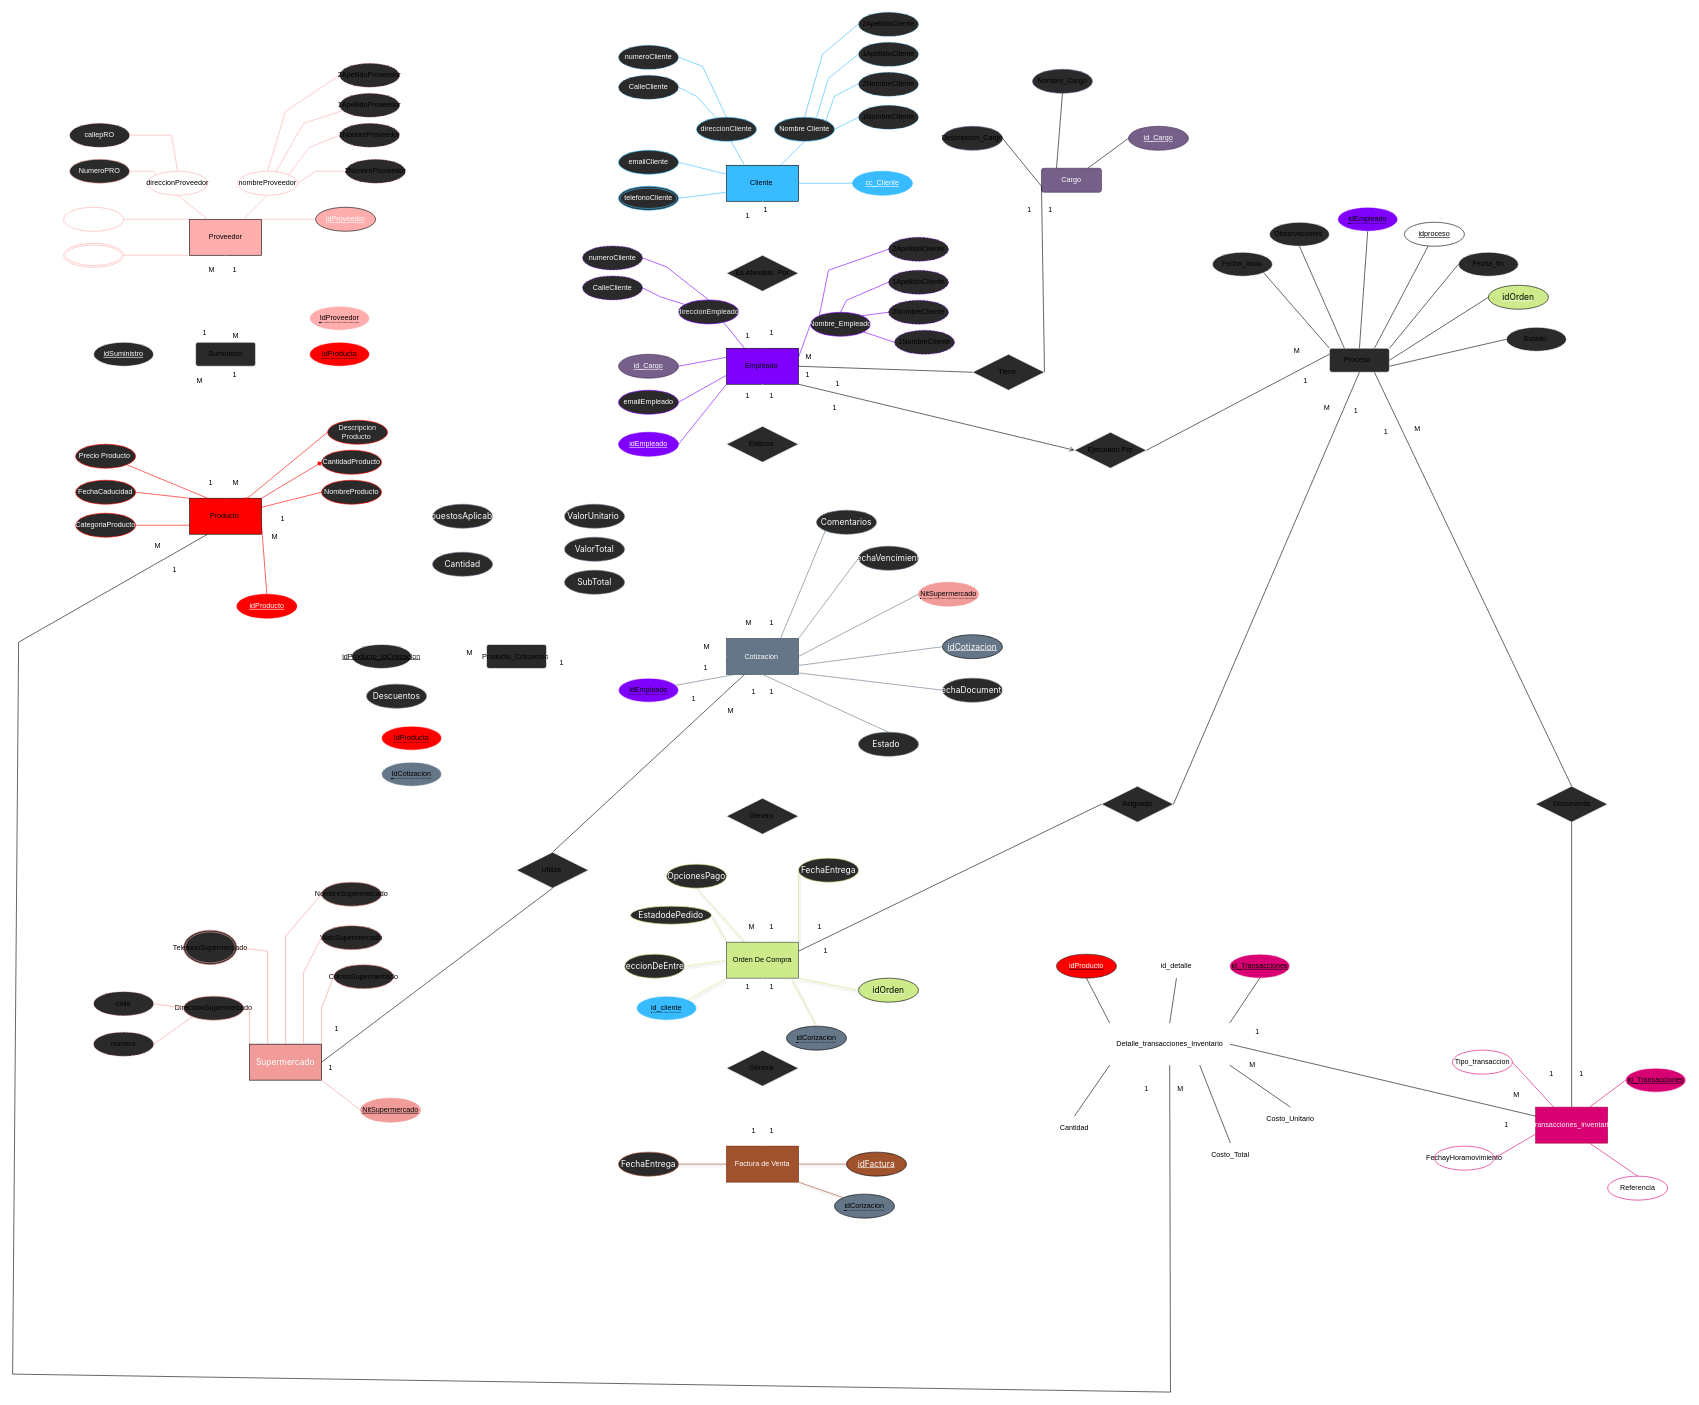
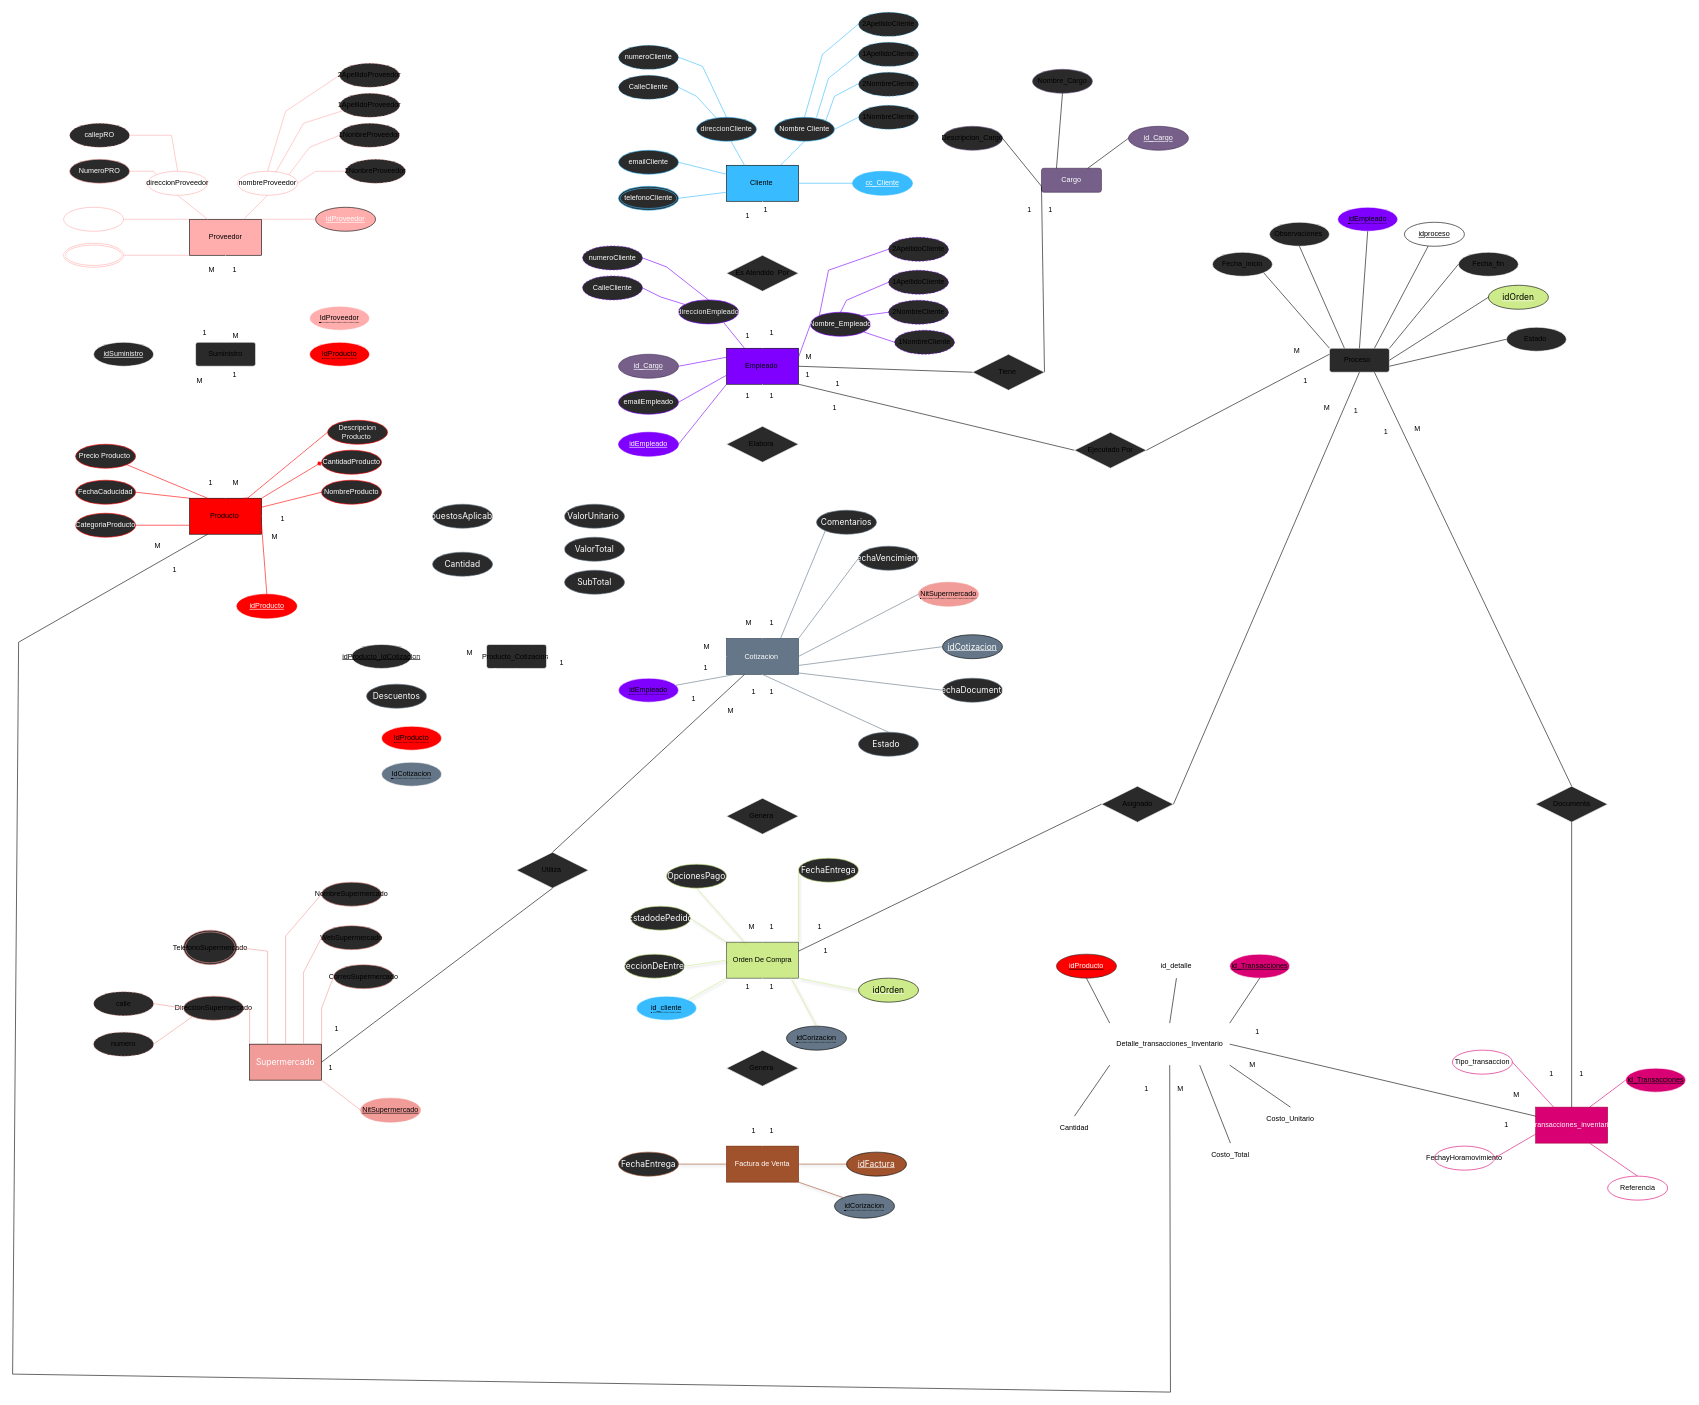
edge "Empleado" -> "Ejecutado Por": arrowhead open -> none
node "EstadodePedido": size 81x18 -> 60x24
